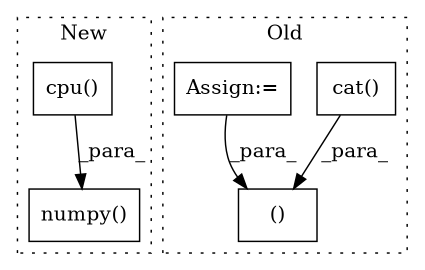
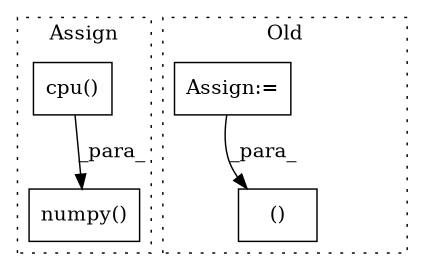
cluster "New": label "New" -> "Assign"
node "cat()": removed
